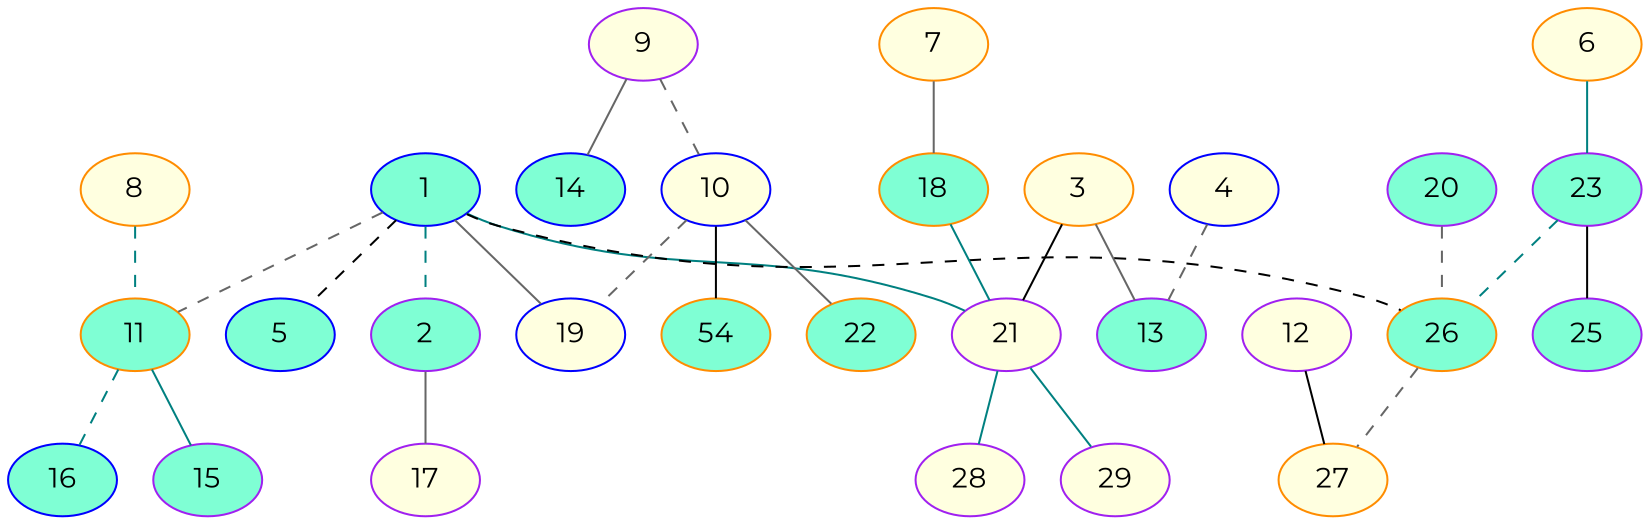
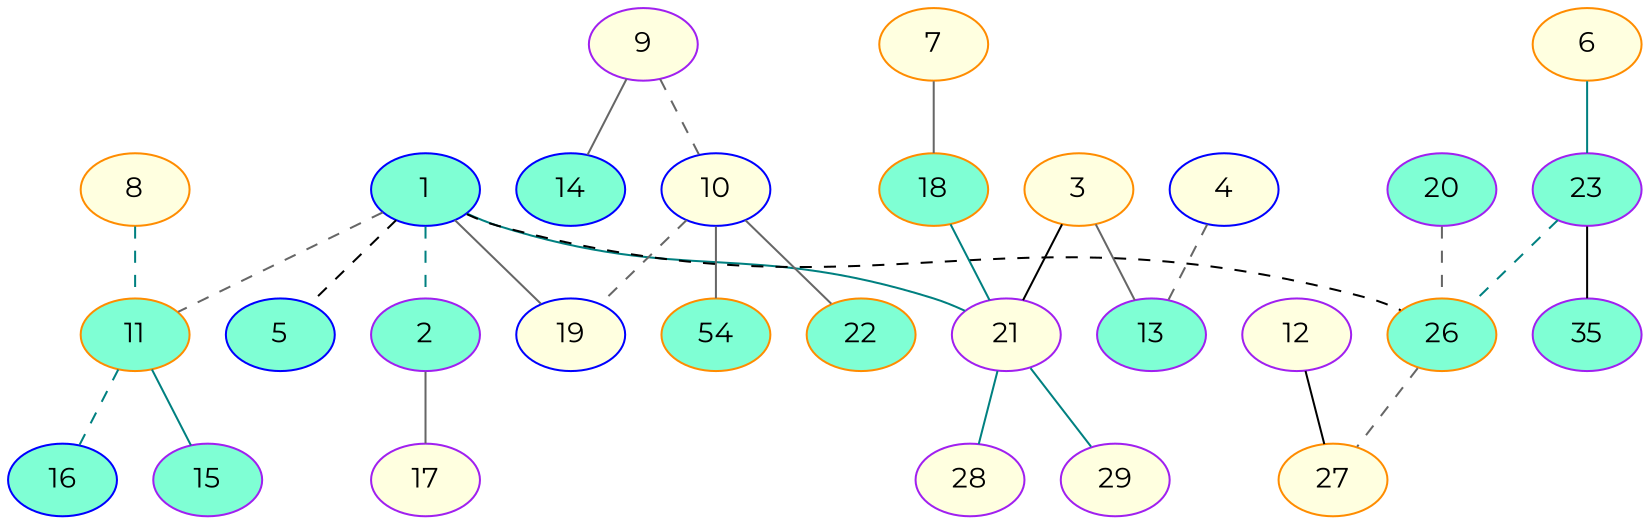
edge "10" -- "54": color black -> gray40
node "25": label "25" -> "35"
